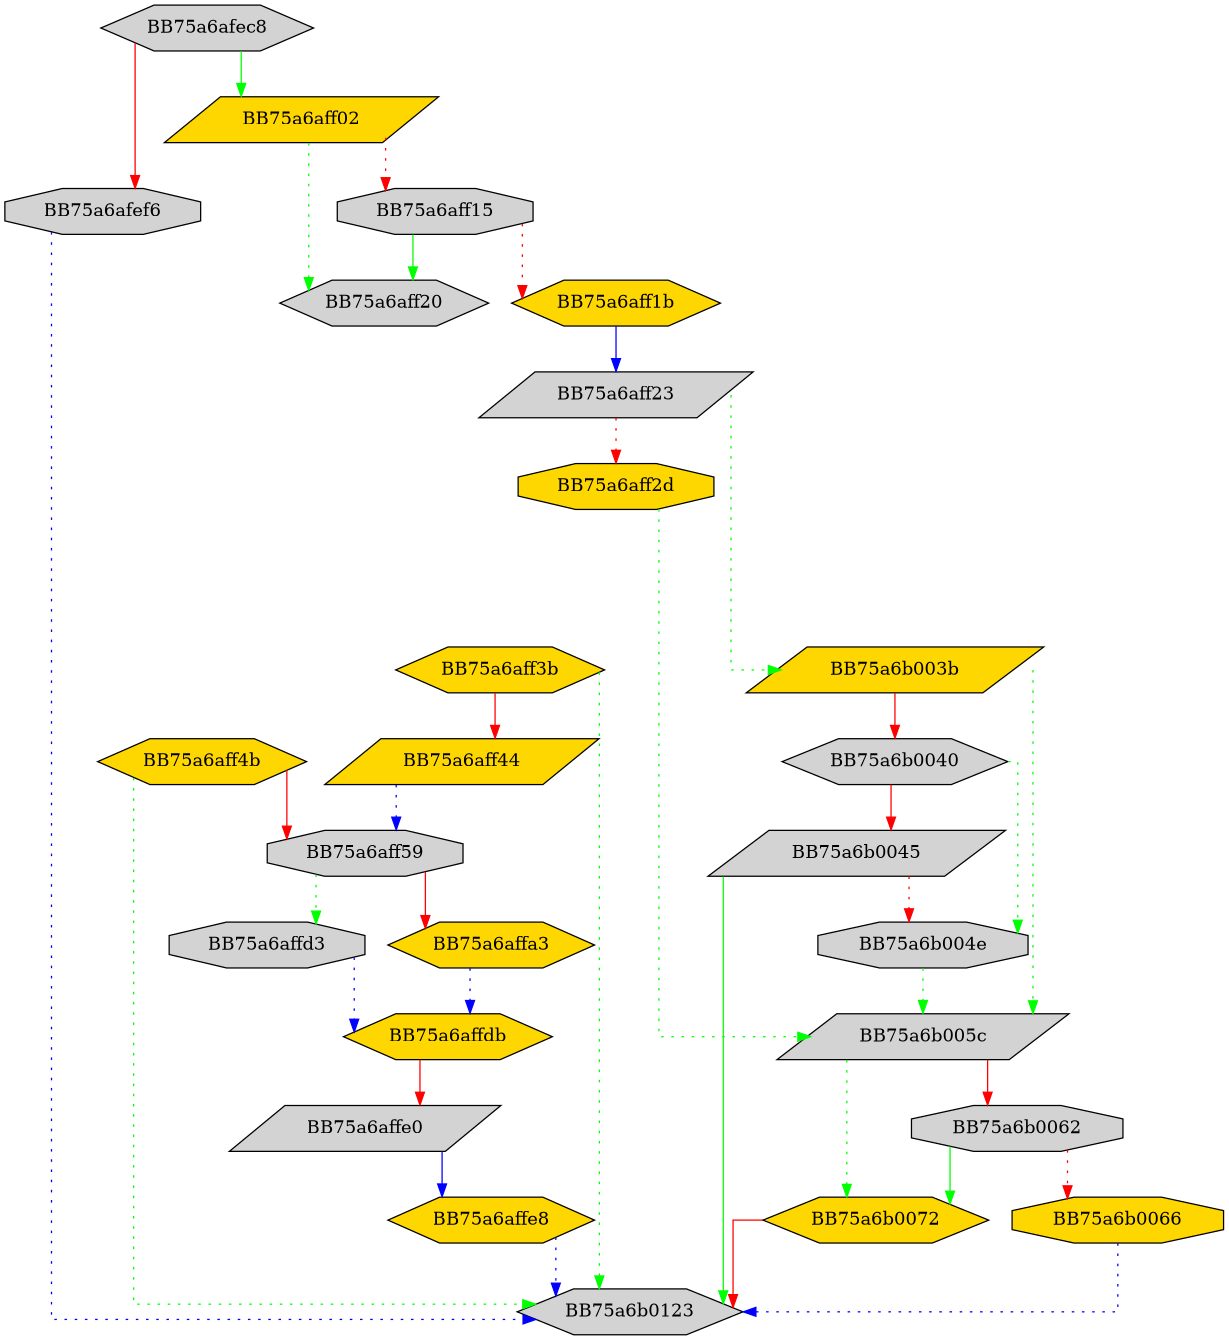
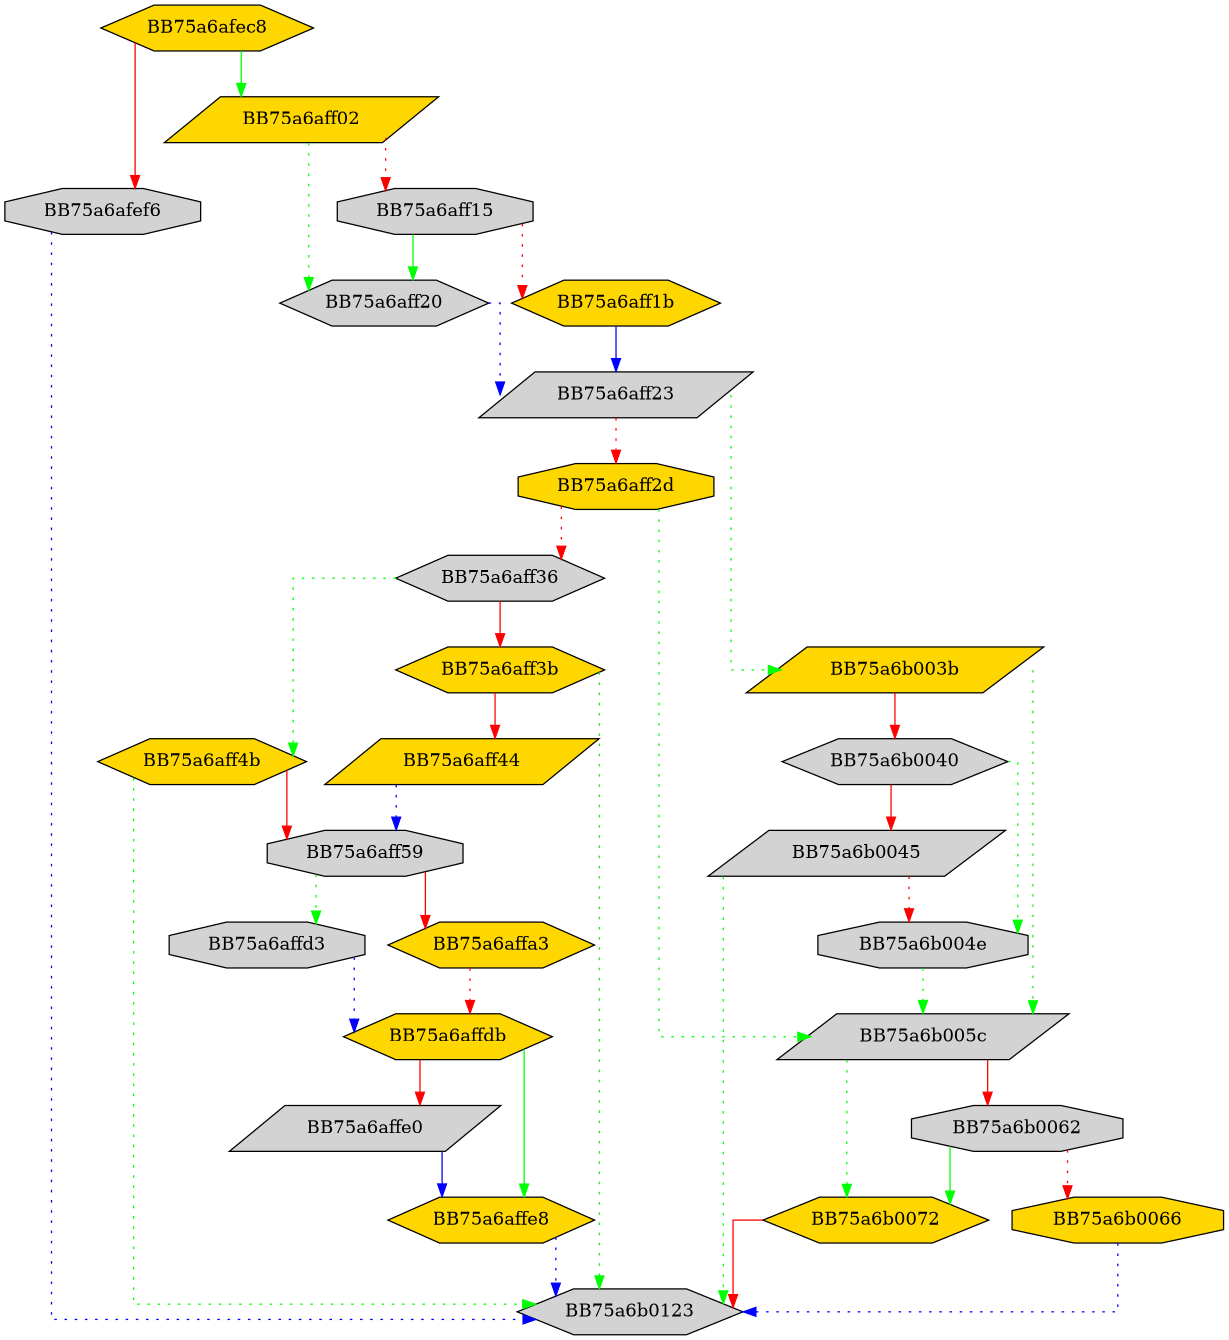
node "BB75a6afec8": fillcolor lightgrey -> gold
edge "BB75a6aff20" -> "BB75a6aff23": added
node "BB75a6aff36": added
edge "BB75a6affa3" -> "BB75a6affdb": color blue -> red
edge "BB75a6b0045" -> "BB75a6b0123": style solid -> dotted
edge "BB75a6affdb" -> "BB75a6affe8": added
